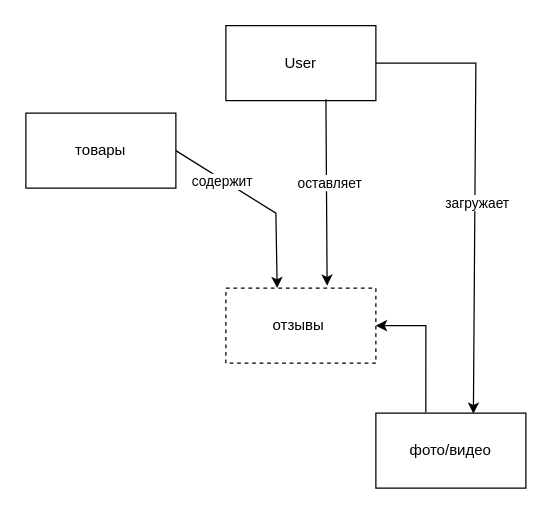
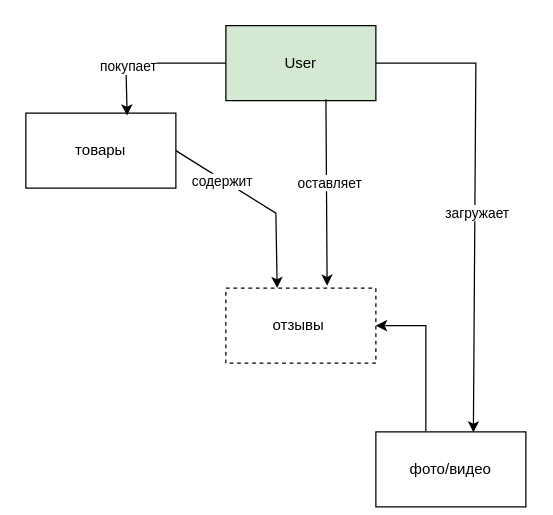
edge "User" -> "товары": added, label "покупает"
node "User": fillcolor #ffffff -> #d5e8d4
node "фото/видео": moved (451, 451) -> (451, 469)
